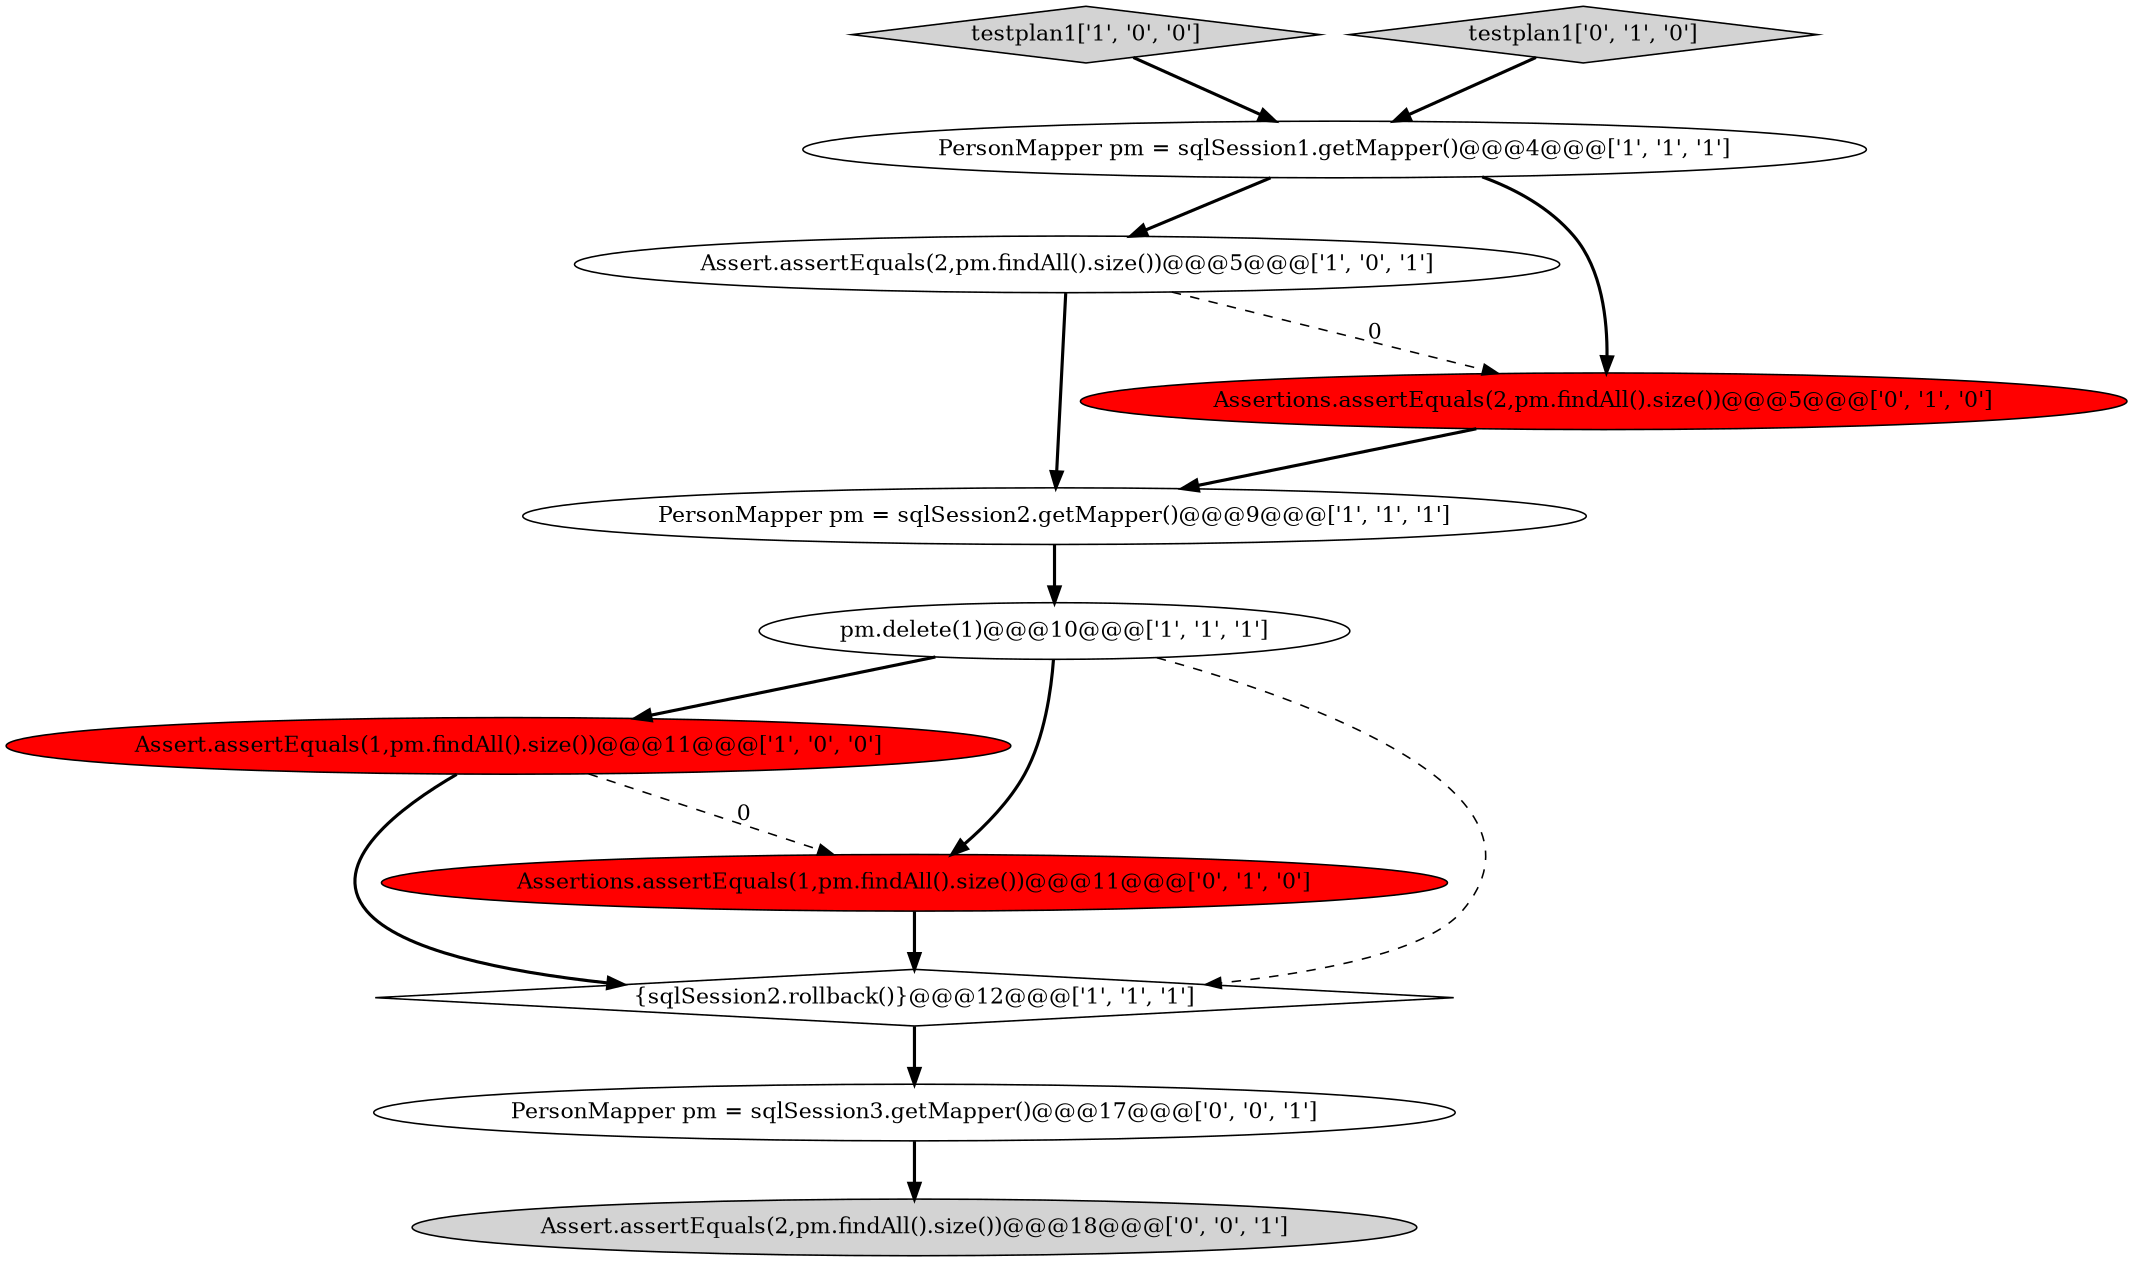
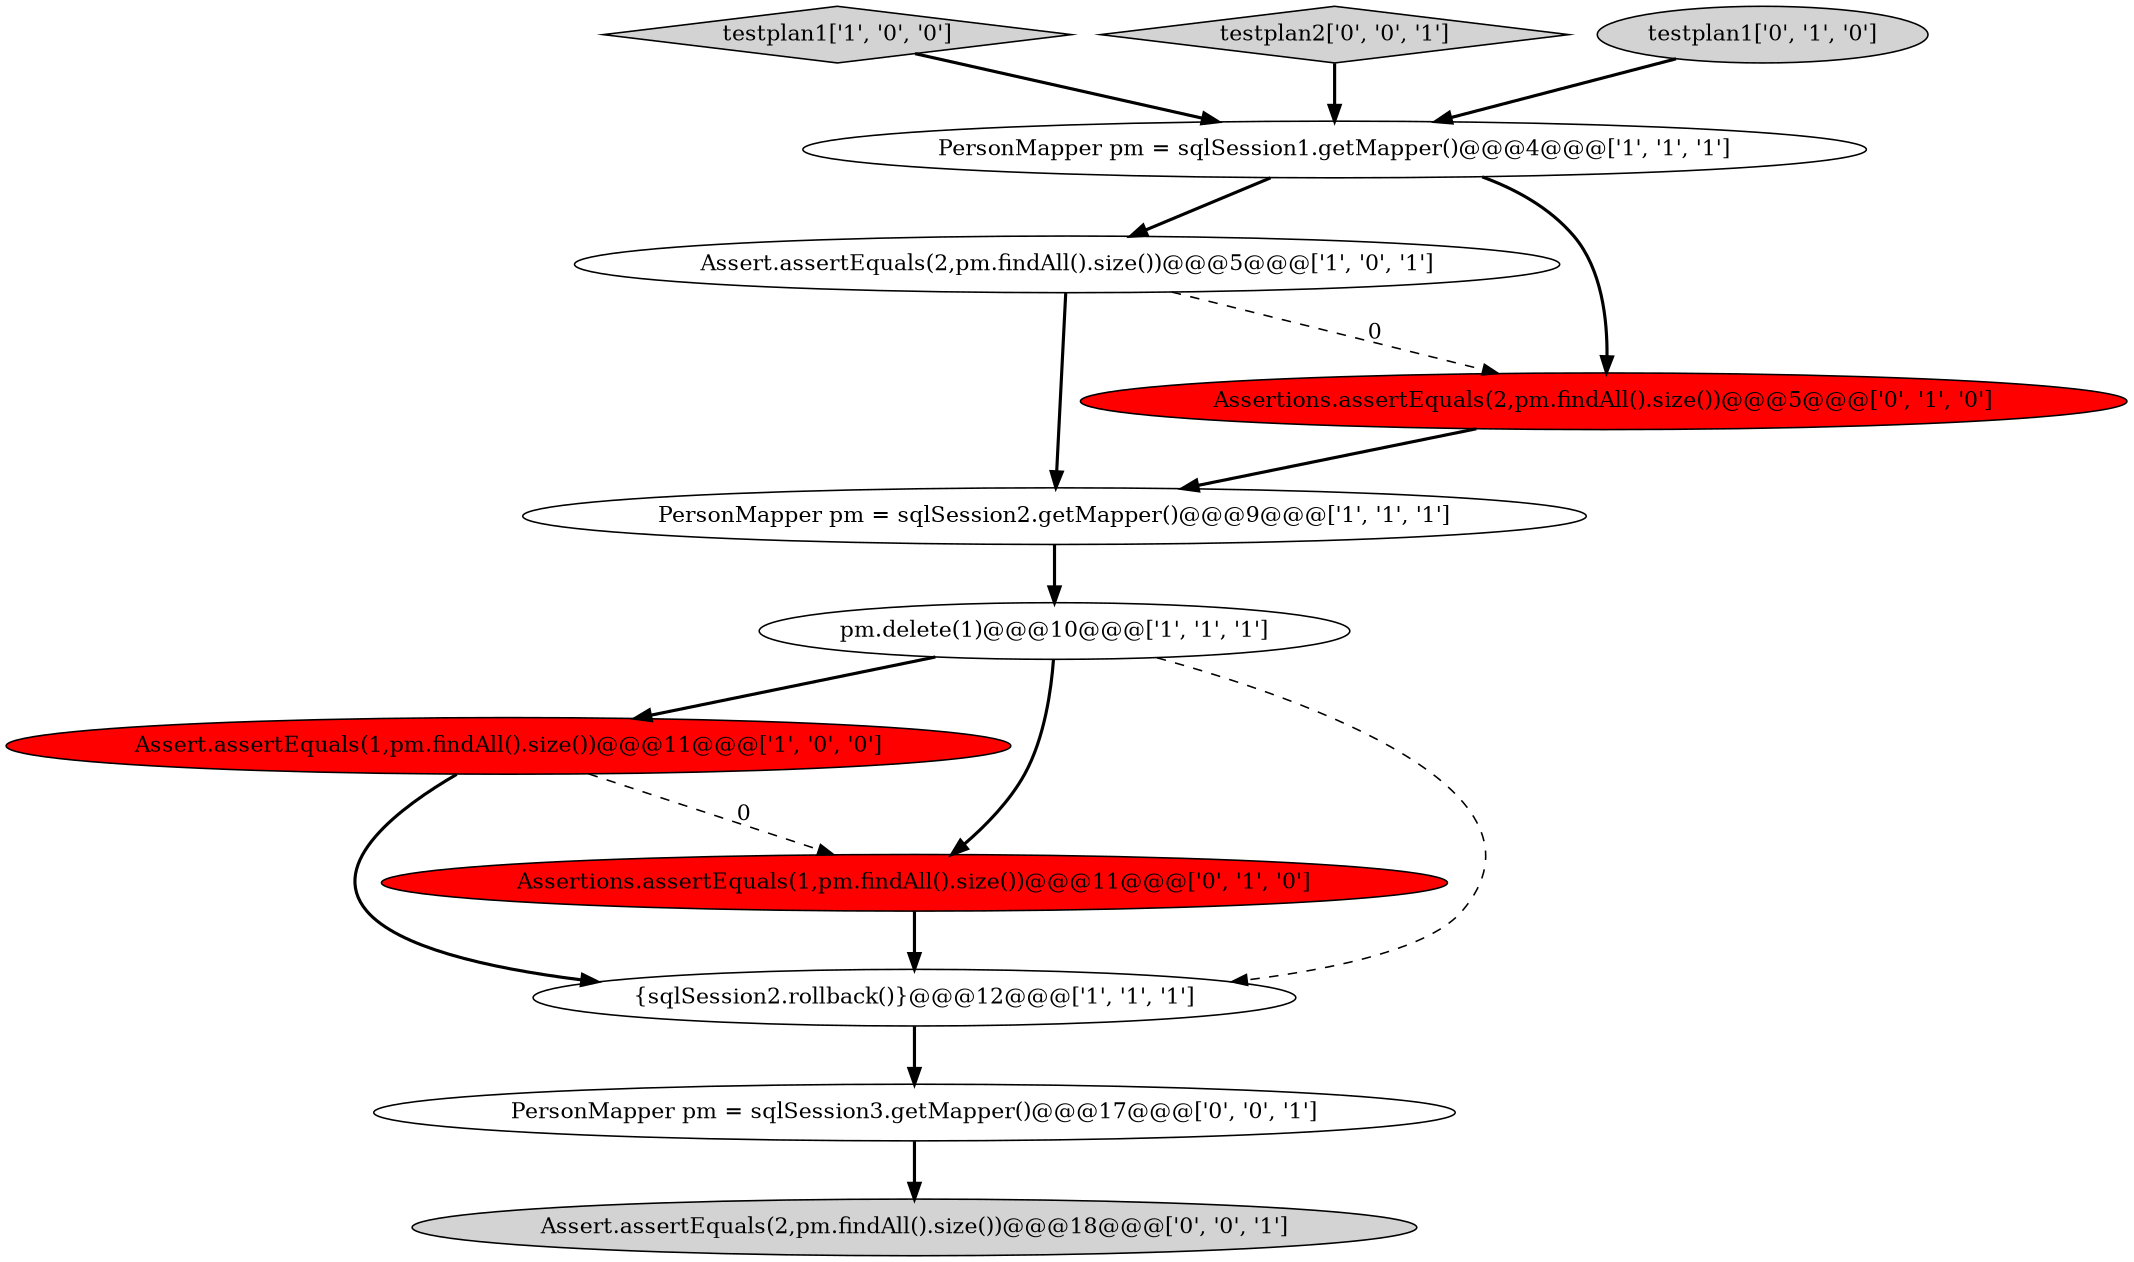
node "testplan2['0', '0', '1']": added
node "testplan1['0', '1', '0']": shape diamond -> ellipse
node "{sqlSession2.rollback()}@@@12@@@['1', '1', '1']": shape diamond -> ellipse
